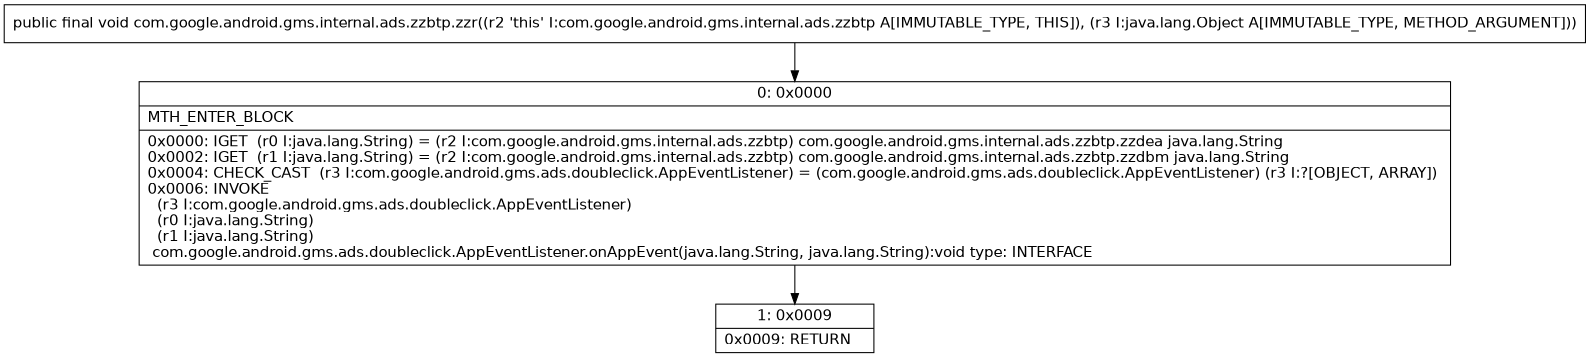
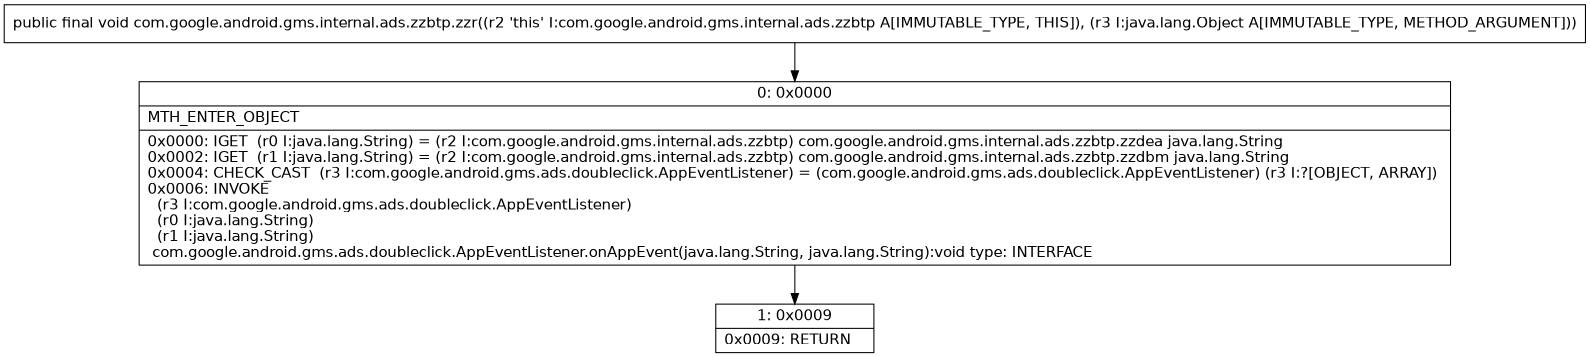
node "0: 0x0000": text "MTH_ENTER_BLOCK" -> "MTH_ENTER_OBJECT"
